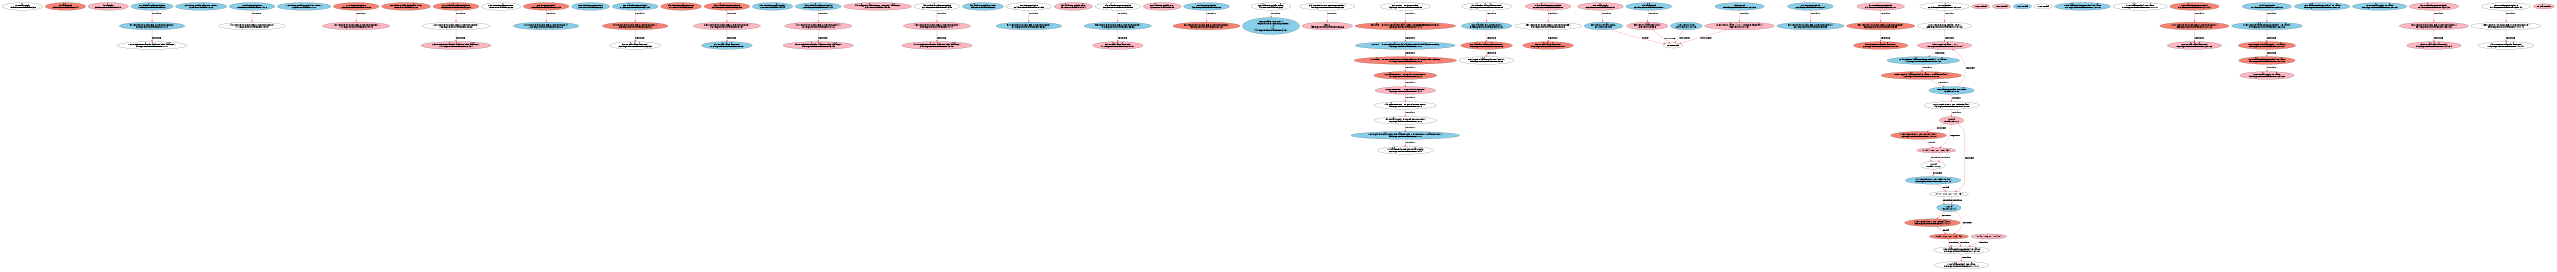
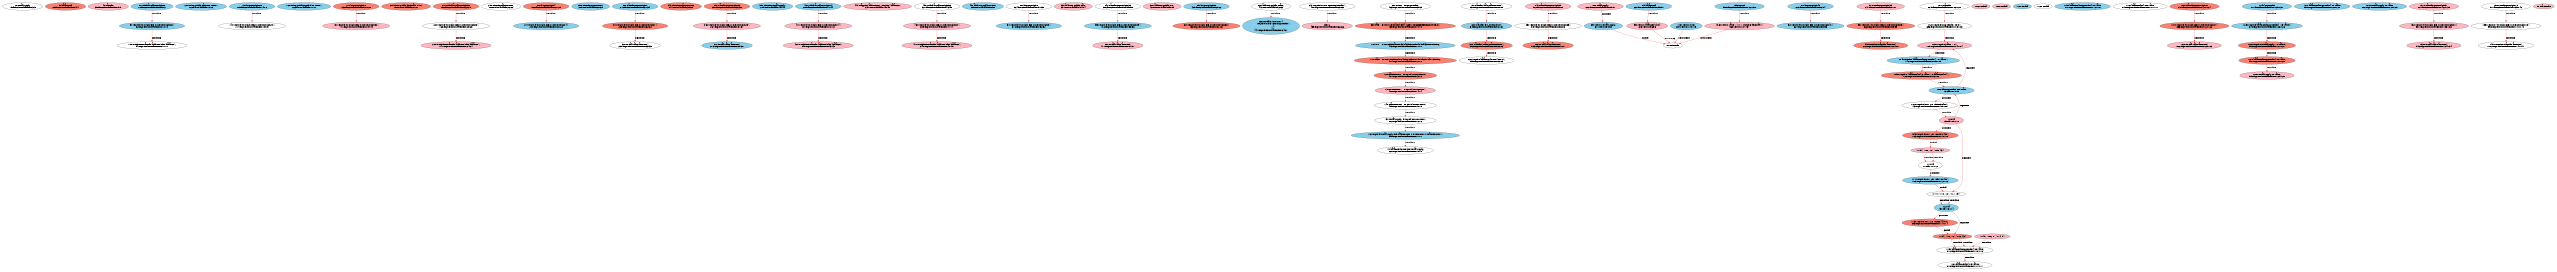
edge "88_ totalSupply 602-function_definition-89-91" -> "89_ return _totalSupply; 611-return-90-90": label "next_line" -> "pos_next"
edge "108_ if 750-if-109-110" -> "(1754, (108, 12), (109, 43))": now "108_ if 750-if-109-110" -> "106_ if_msg.sender == team 736-if-107-115"
edge "112_ if 790-if-113-114" -> "(1794, (112, 12), (113, 43))": label "pos_next" -> "neg_next"
